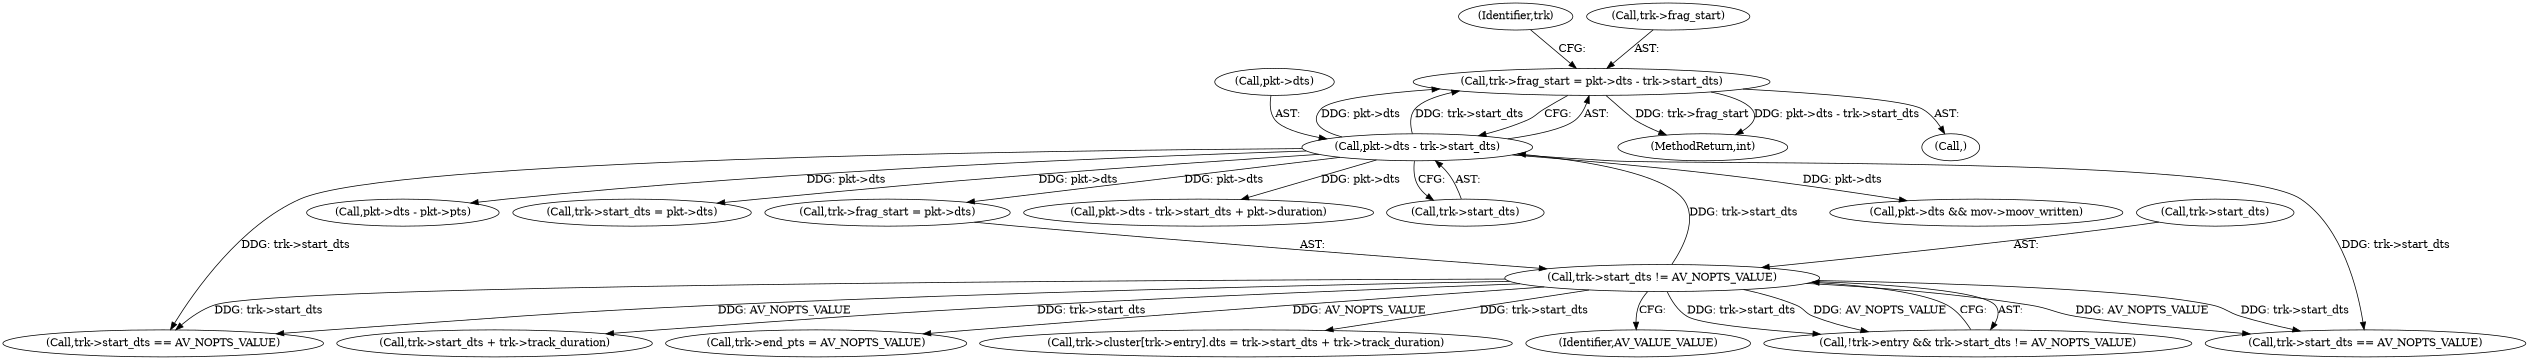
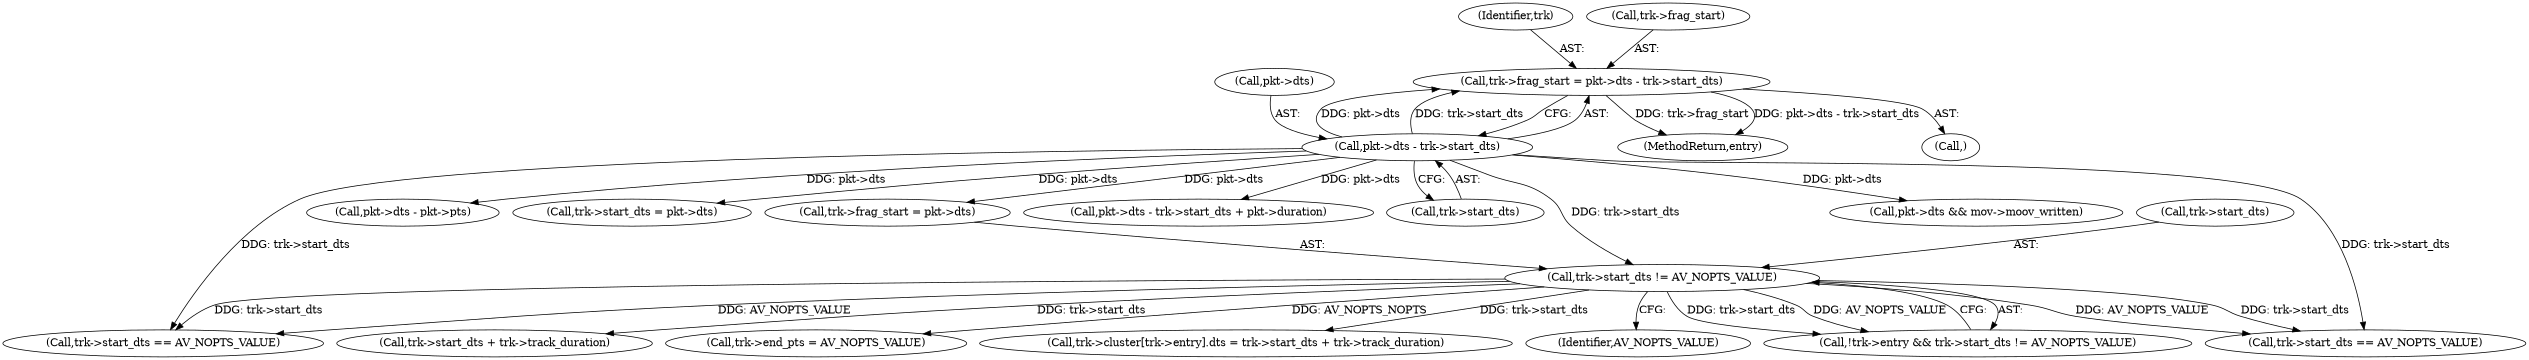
edge "(Identifier,trk)" -> "(Call,trk->frag_start = pkt->dts - trk->start_dts)": label "CFG: " -> "AST: "
node "(MethodReturn,int)": label "(MethodReturn,int)" -> "(MethodReturn,entry)"
edge "(Call,trk->start_dts != AV_NOPTS_VALUE)" -> "(Call,pkt->dts - trk->start_dts)": reversed
edge "(Call,trk->start_dts != AV_NOPTS_VALUE)" -> "(Call,trk->end_pts = AV_NOPTS_VALUE)": label "DDG: AV_NOPTS_VALUE" -> "DDG: AV_NOPTS_NOPTS"
node "(Identifier,AV_VALUE_VALUE)": label "(Identifier,AV_VALUE_VALUE)" -> "(Identifier,AV_NOPTS_VALUE)"
